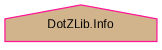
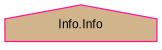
node "DotZLib.Info": label "DotZLib.Info" -> "Info.Info"
